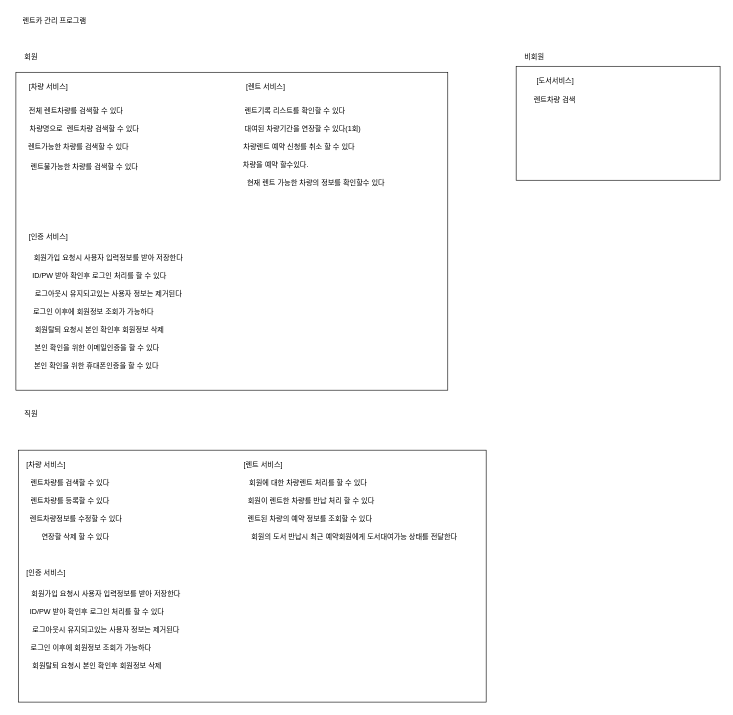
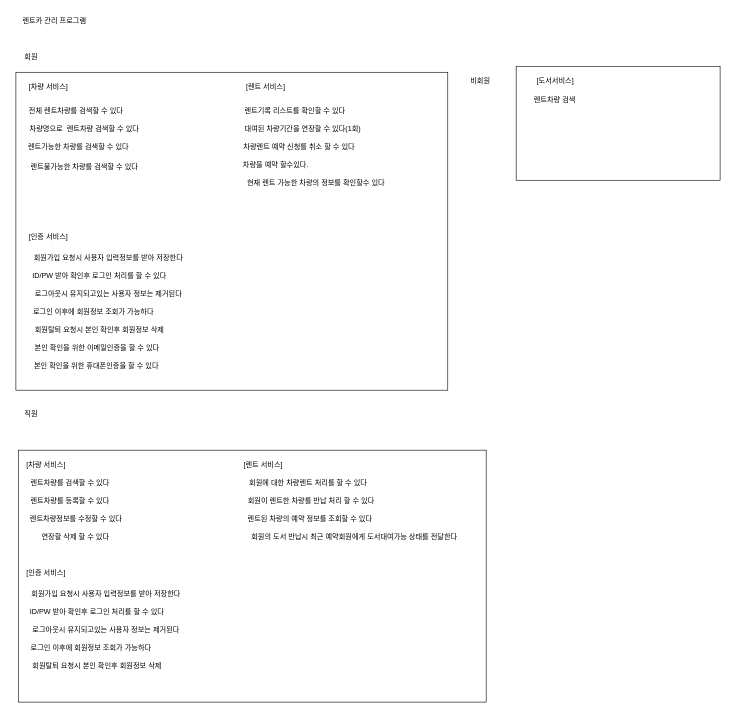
node "비회원": moved (534, 57) -> (480, 81)
